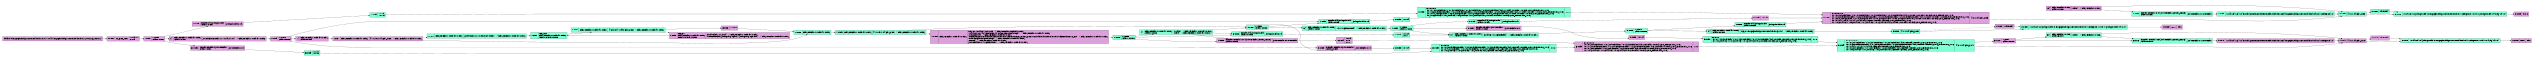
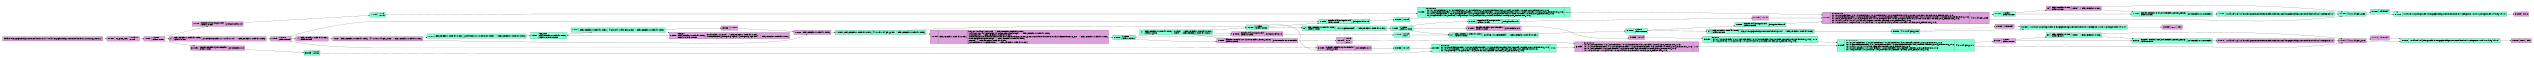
node "44: 0x00c4": added
node "10: 0x0039": fillcolor aquamarine -> plum
node "15: 0x007a": fillcolor aquamarine -> plum
